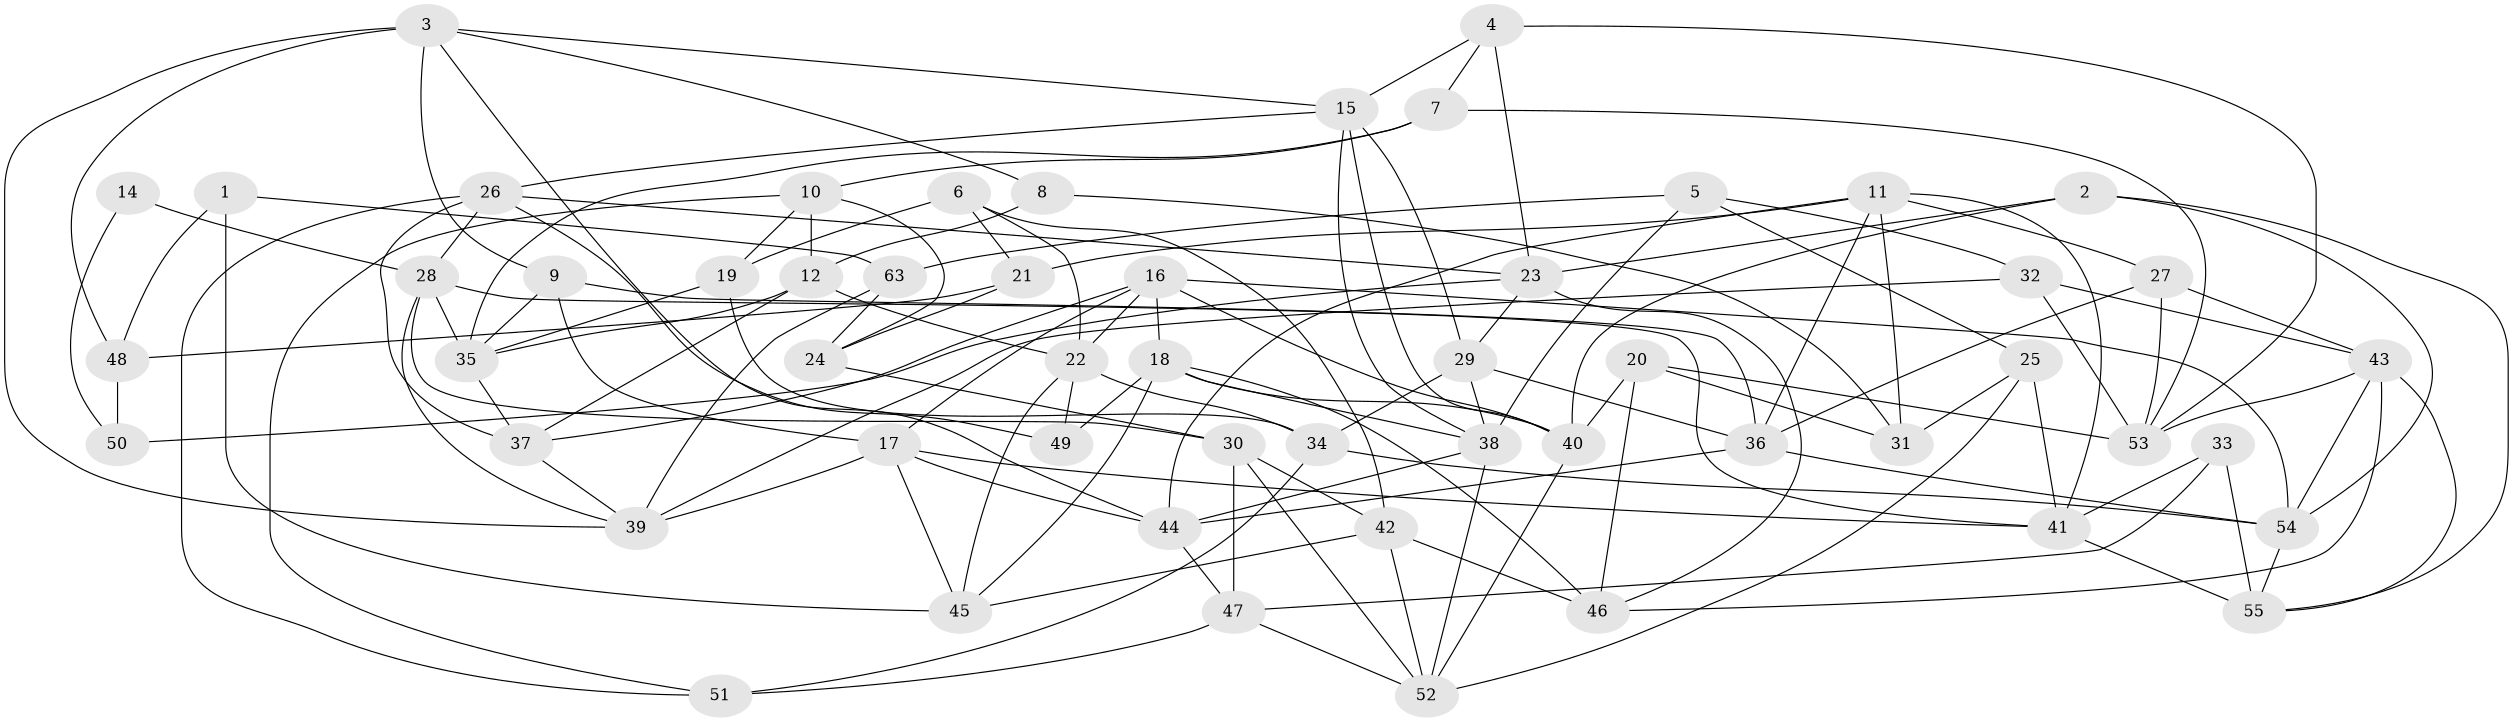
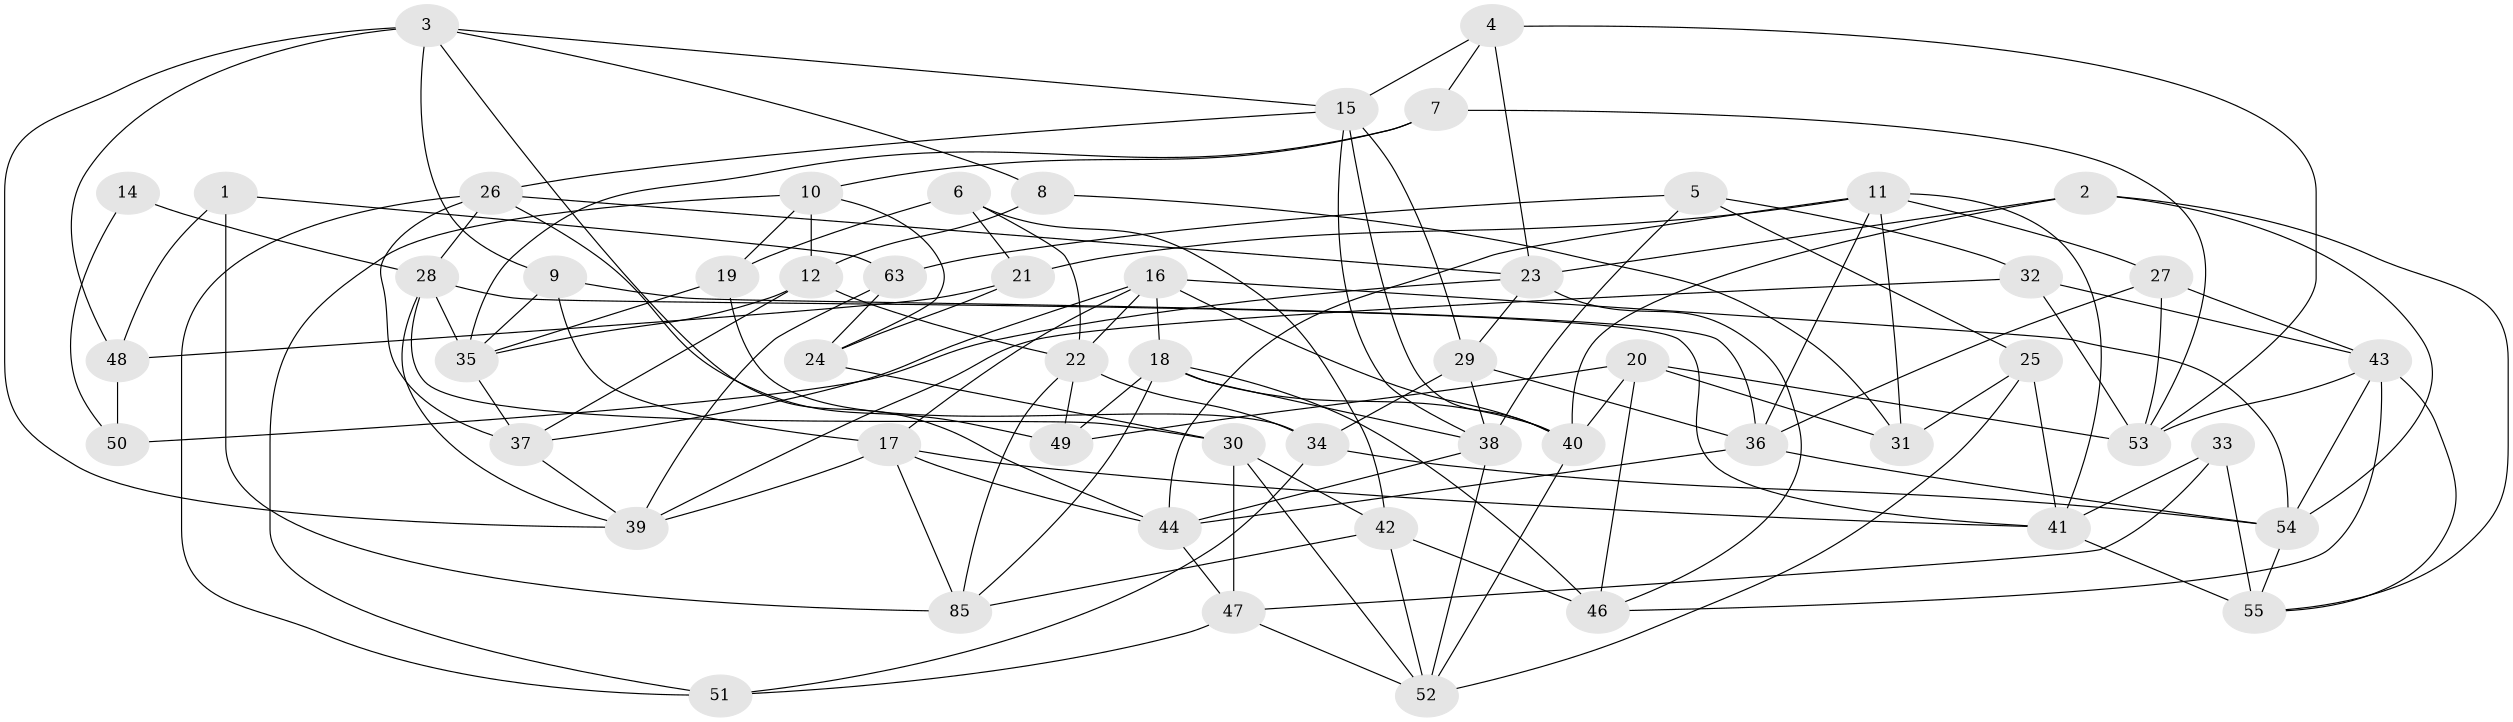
edge "20" -- "49": added
node "45": label "45" -> "85"
